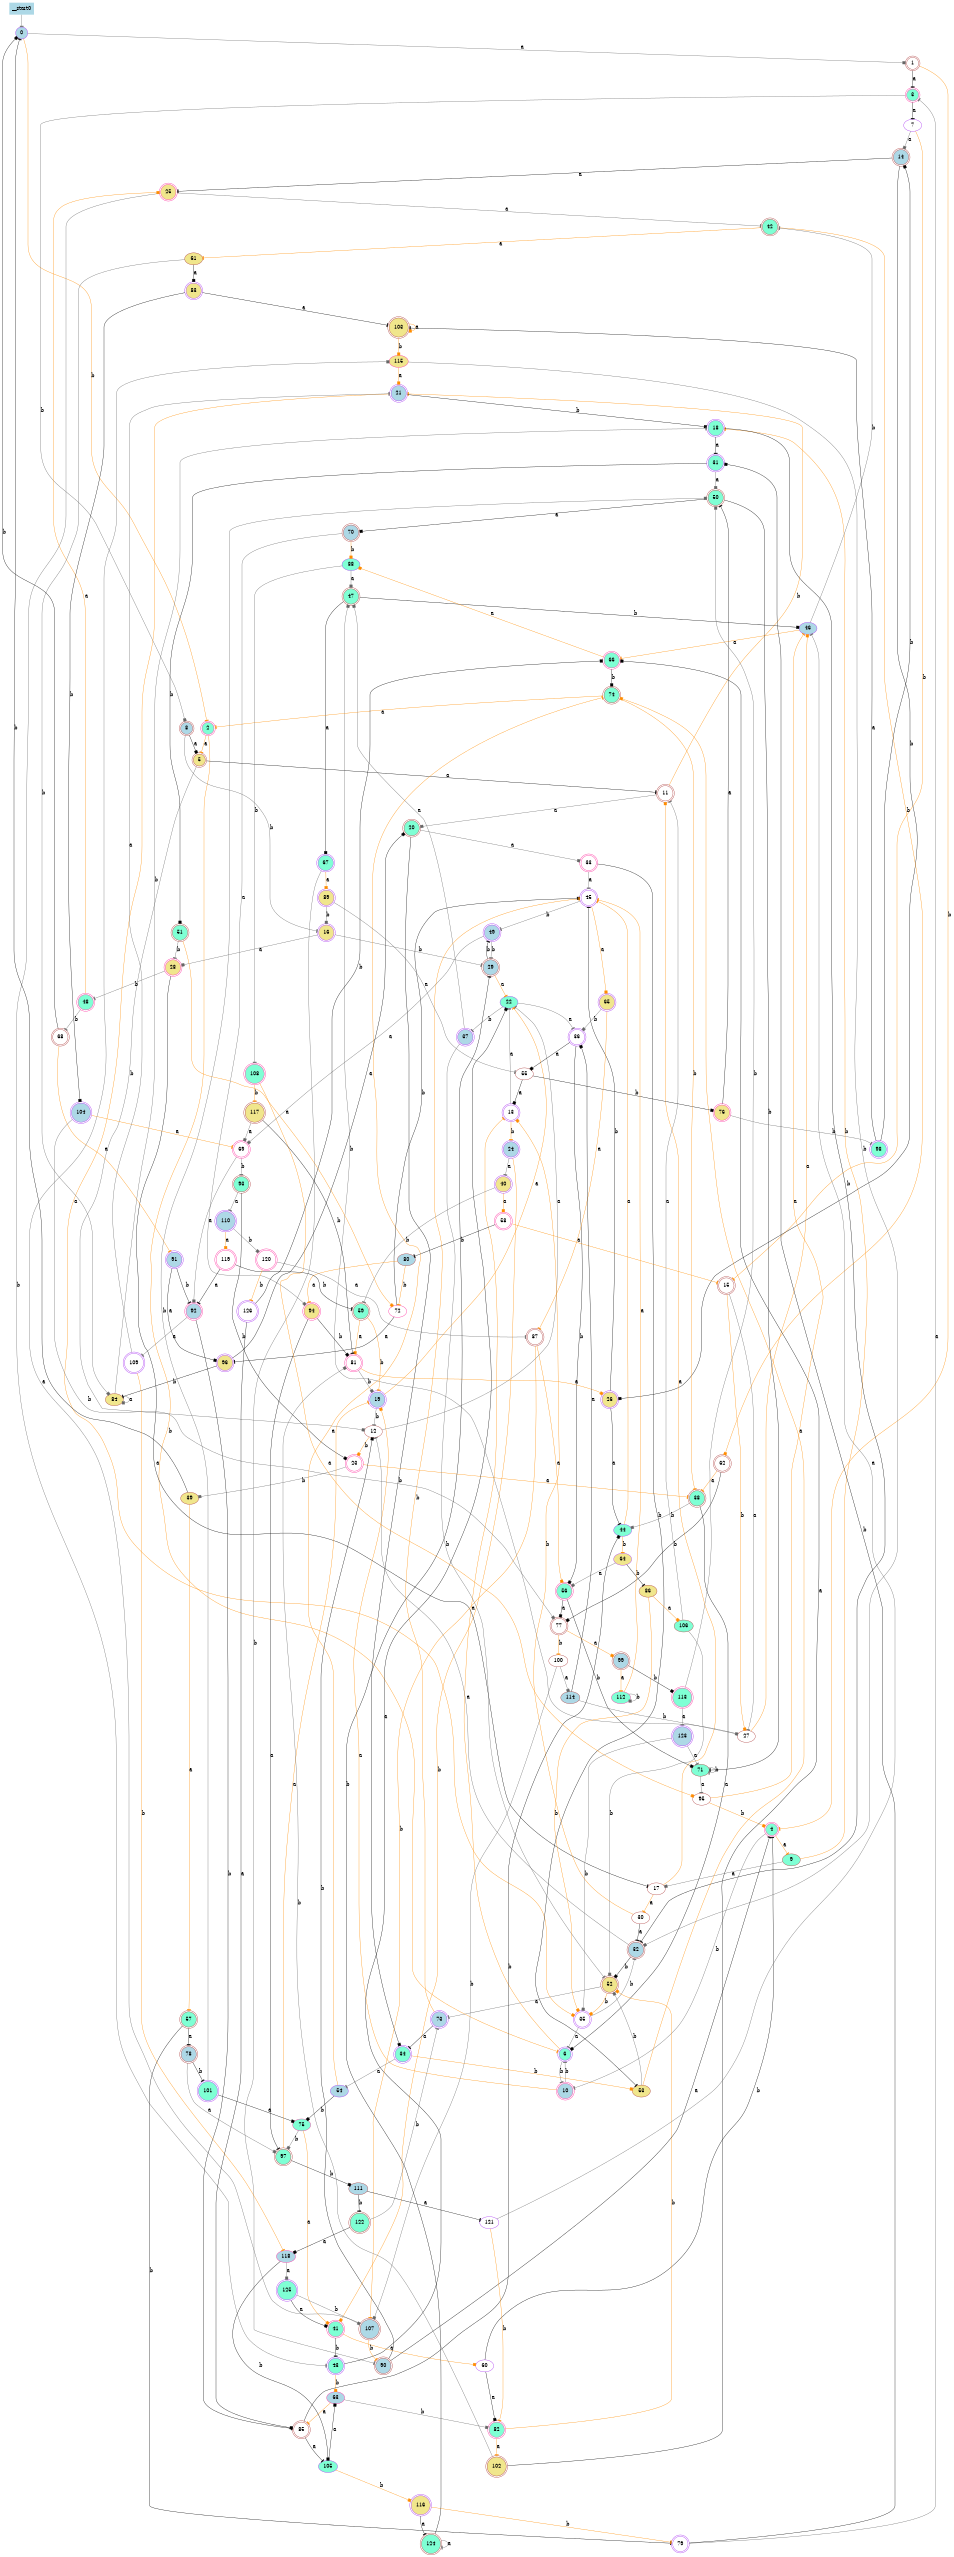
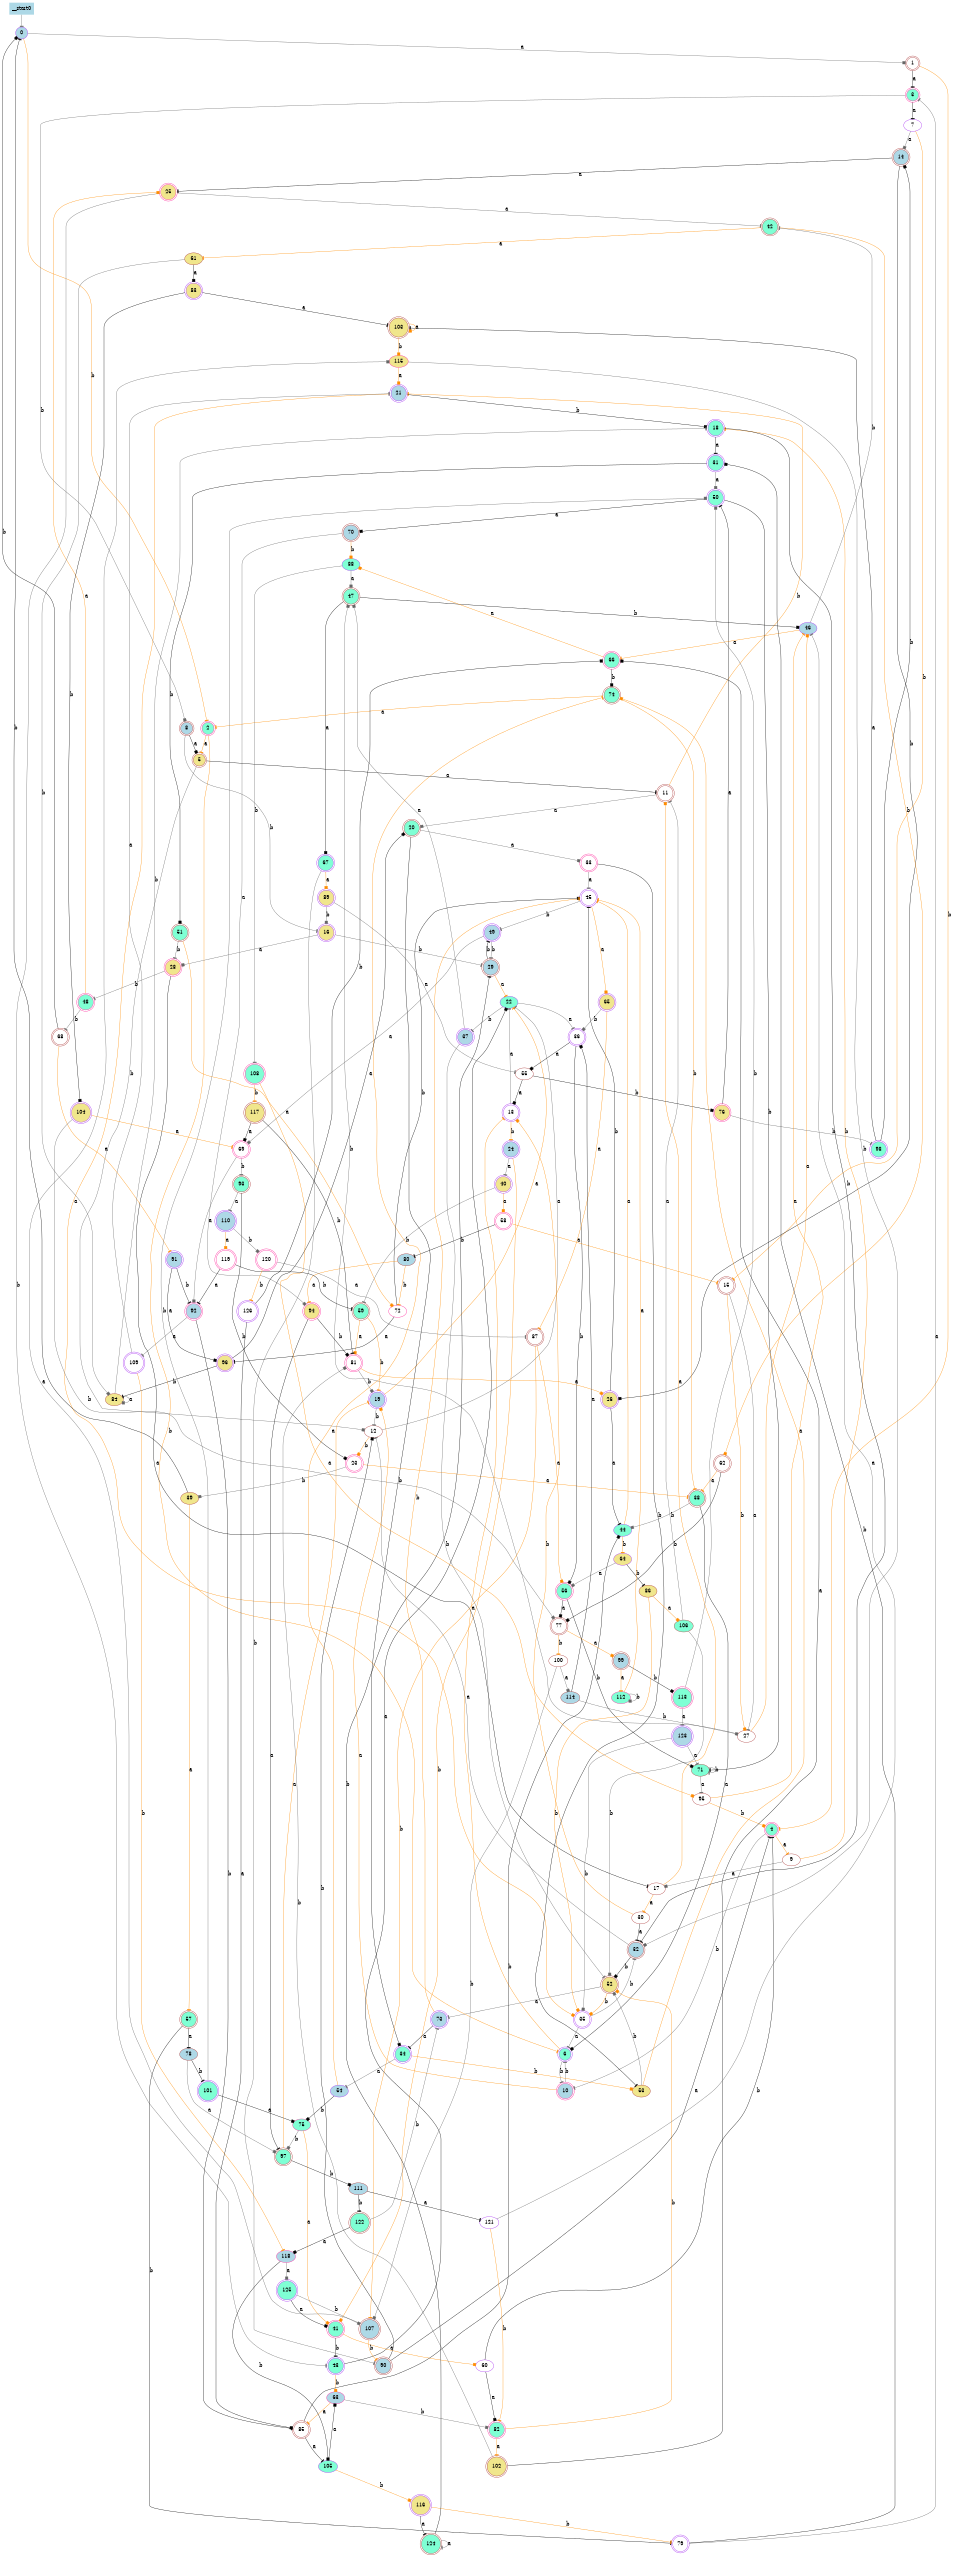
node "50": color brown -> purple
node "104": fillcolor lightblue -> khaki
edge "117" -> "69": color gray40 -> black
node "9": fillcolor aquamarine -> white
node "78": shape doublecircle -> ellipse
